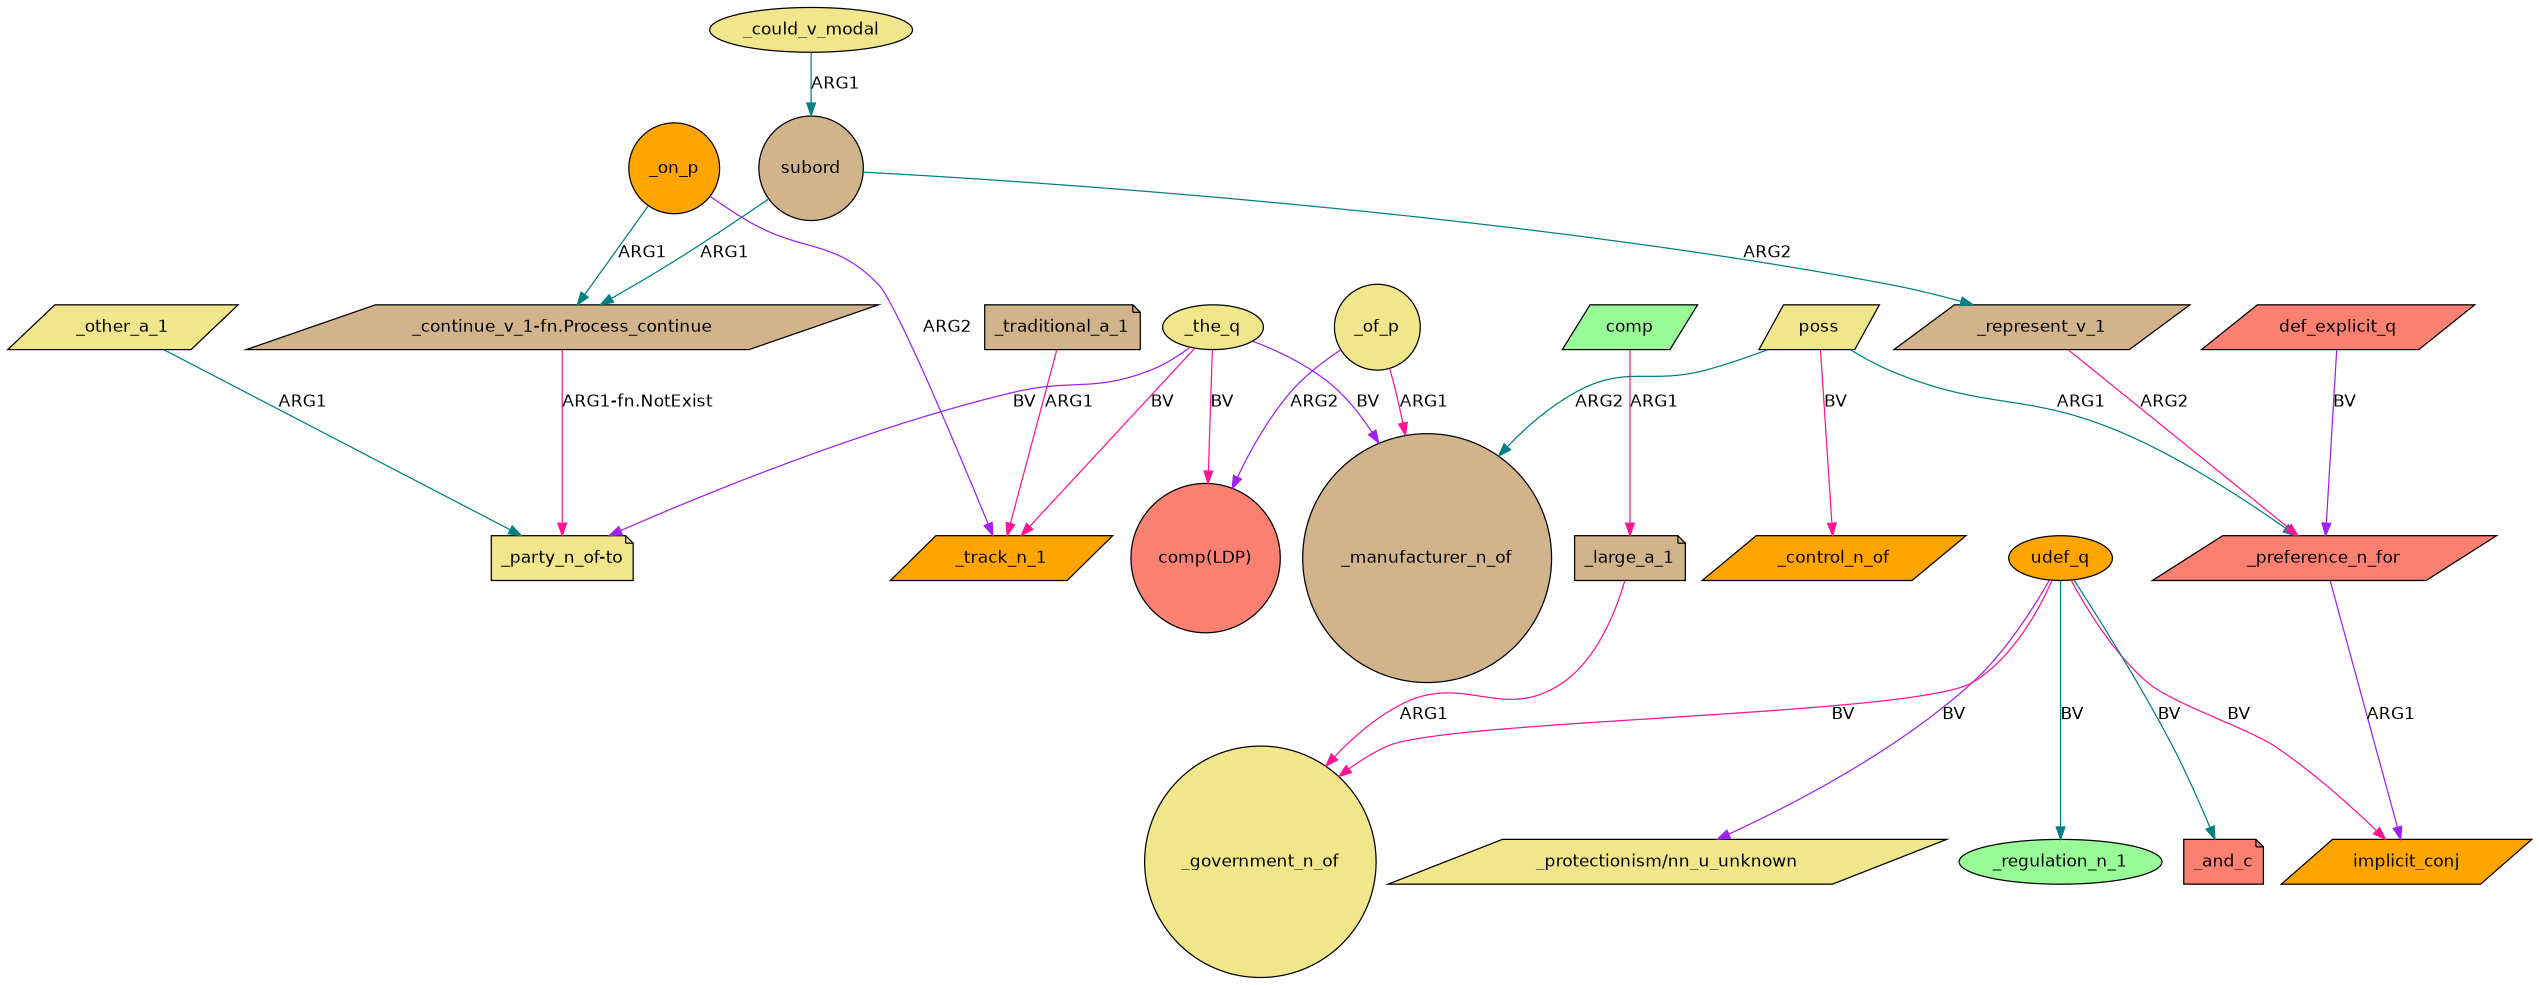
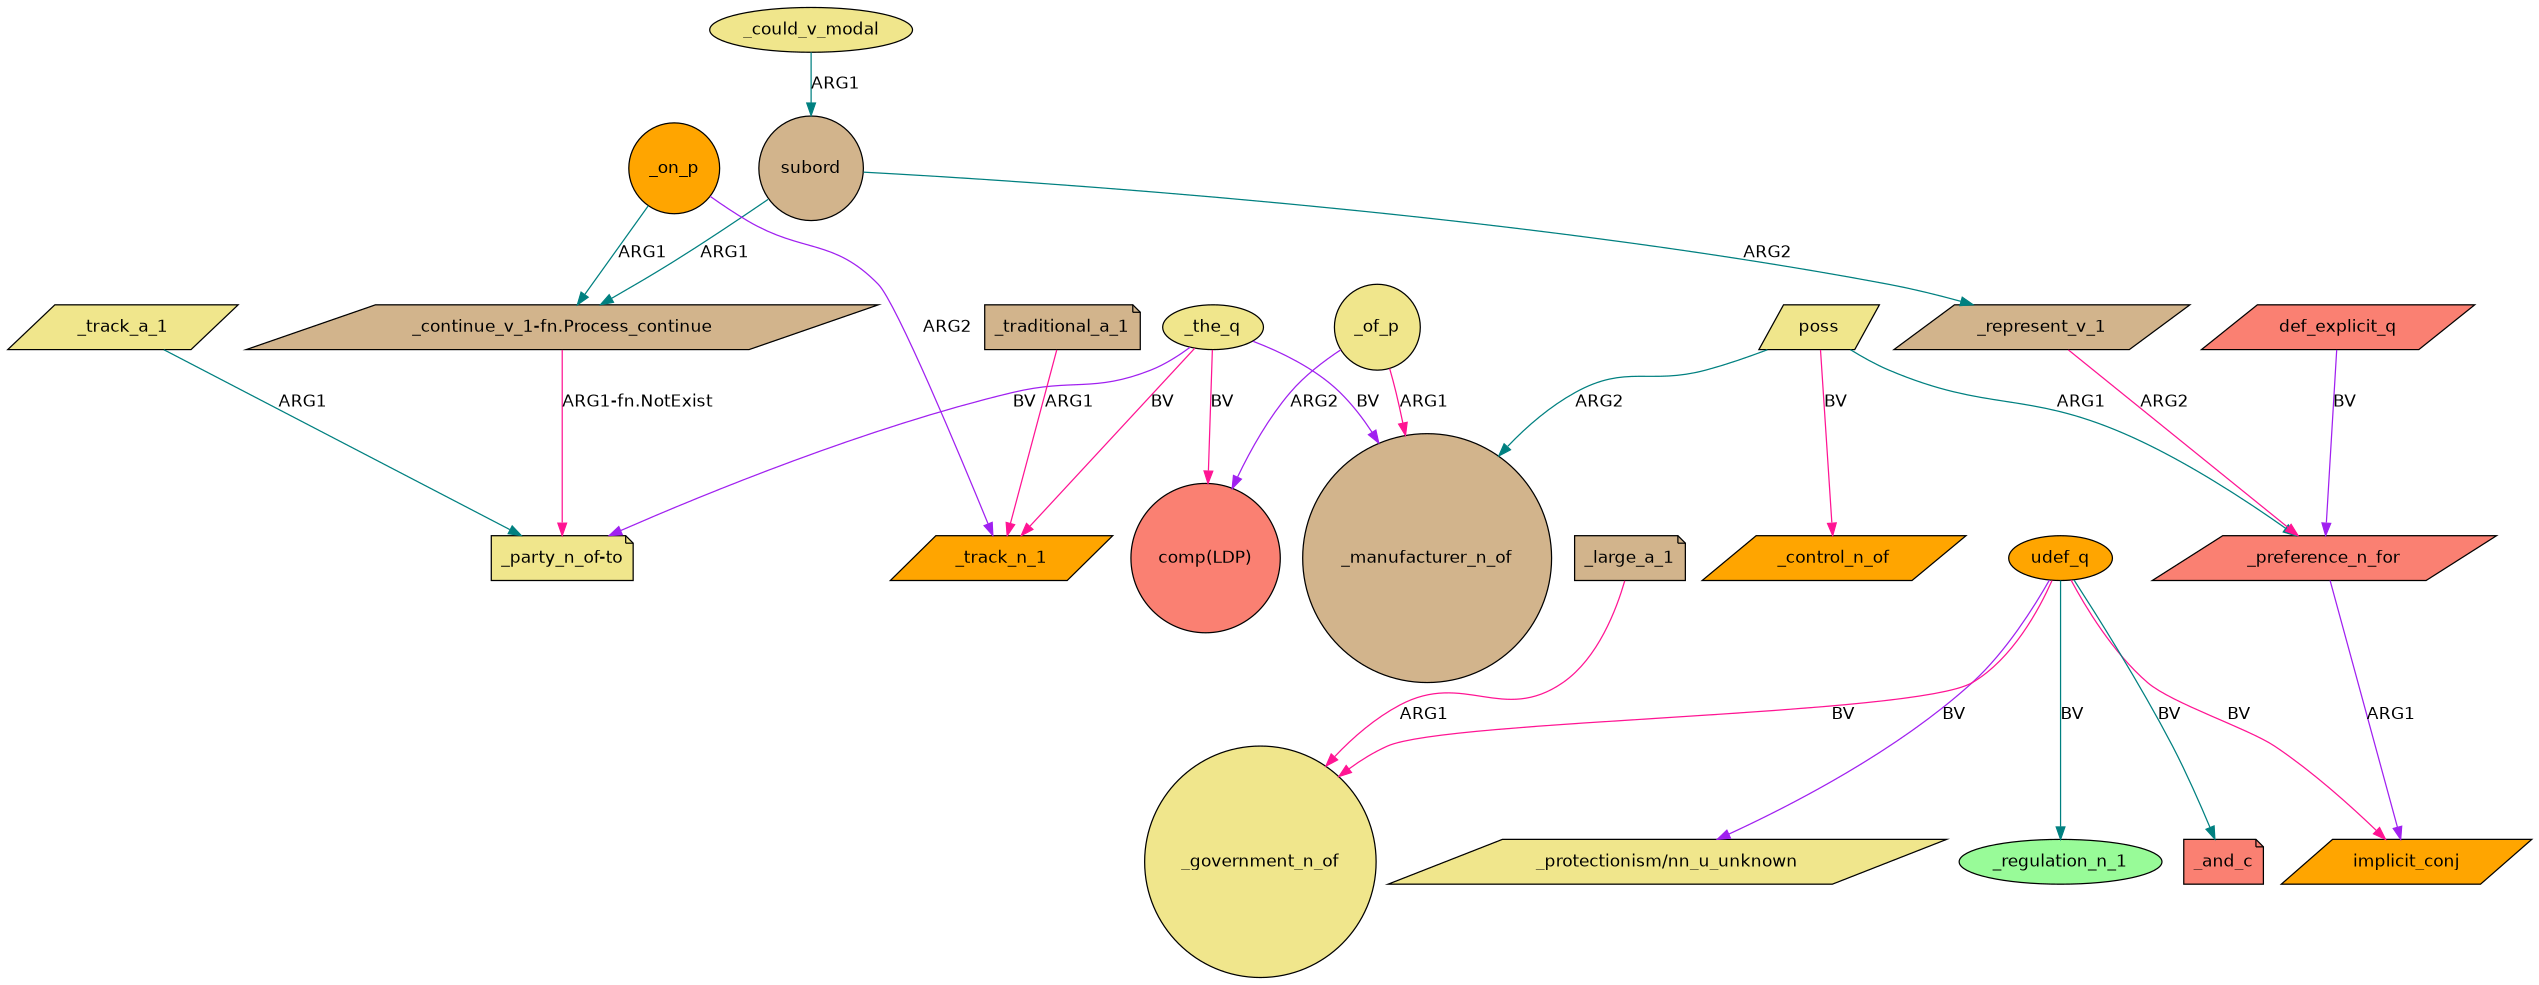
node "_other_a_1": label "_other_a_1" -> "_track_a_1"
node "comp": removed
